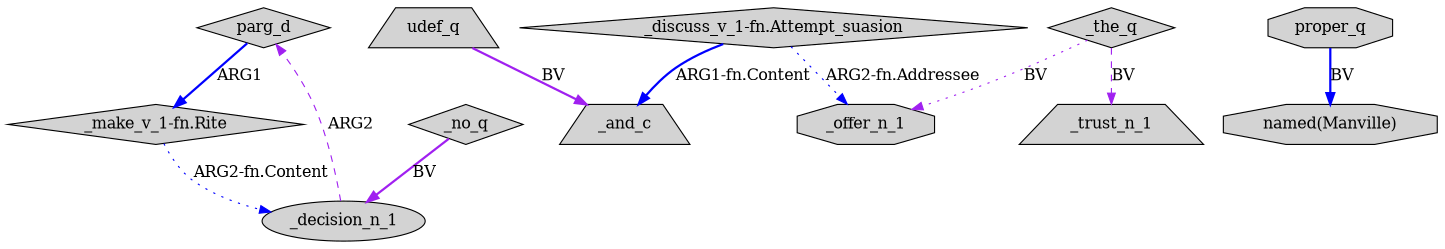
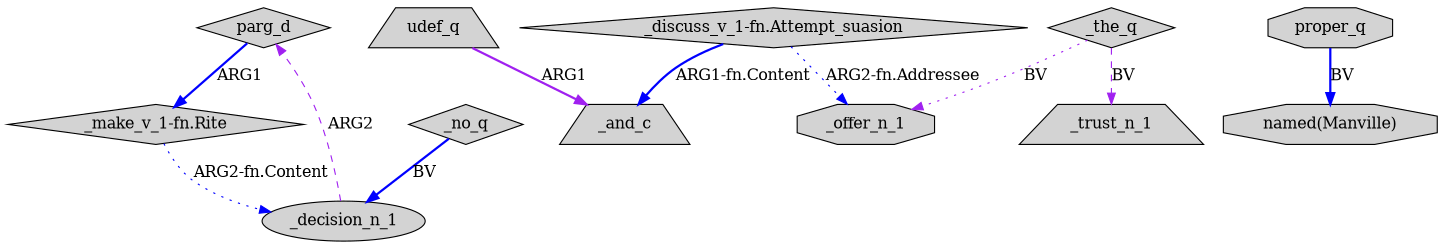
edge "udef_q" -> "_and_c": label "BV" -> "ARG1"
edge "_no_q" -> "_decision_n_1": color purple -> blue
